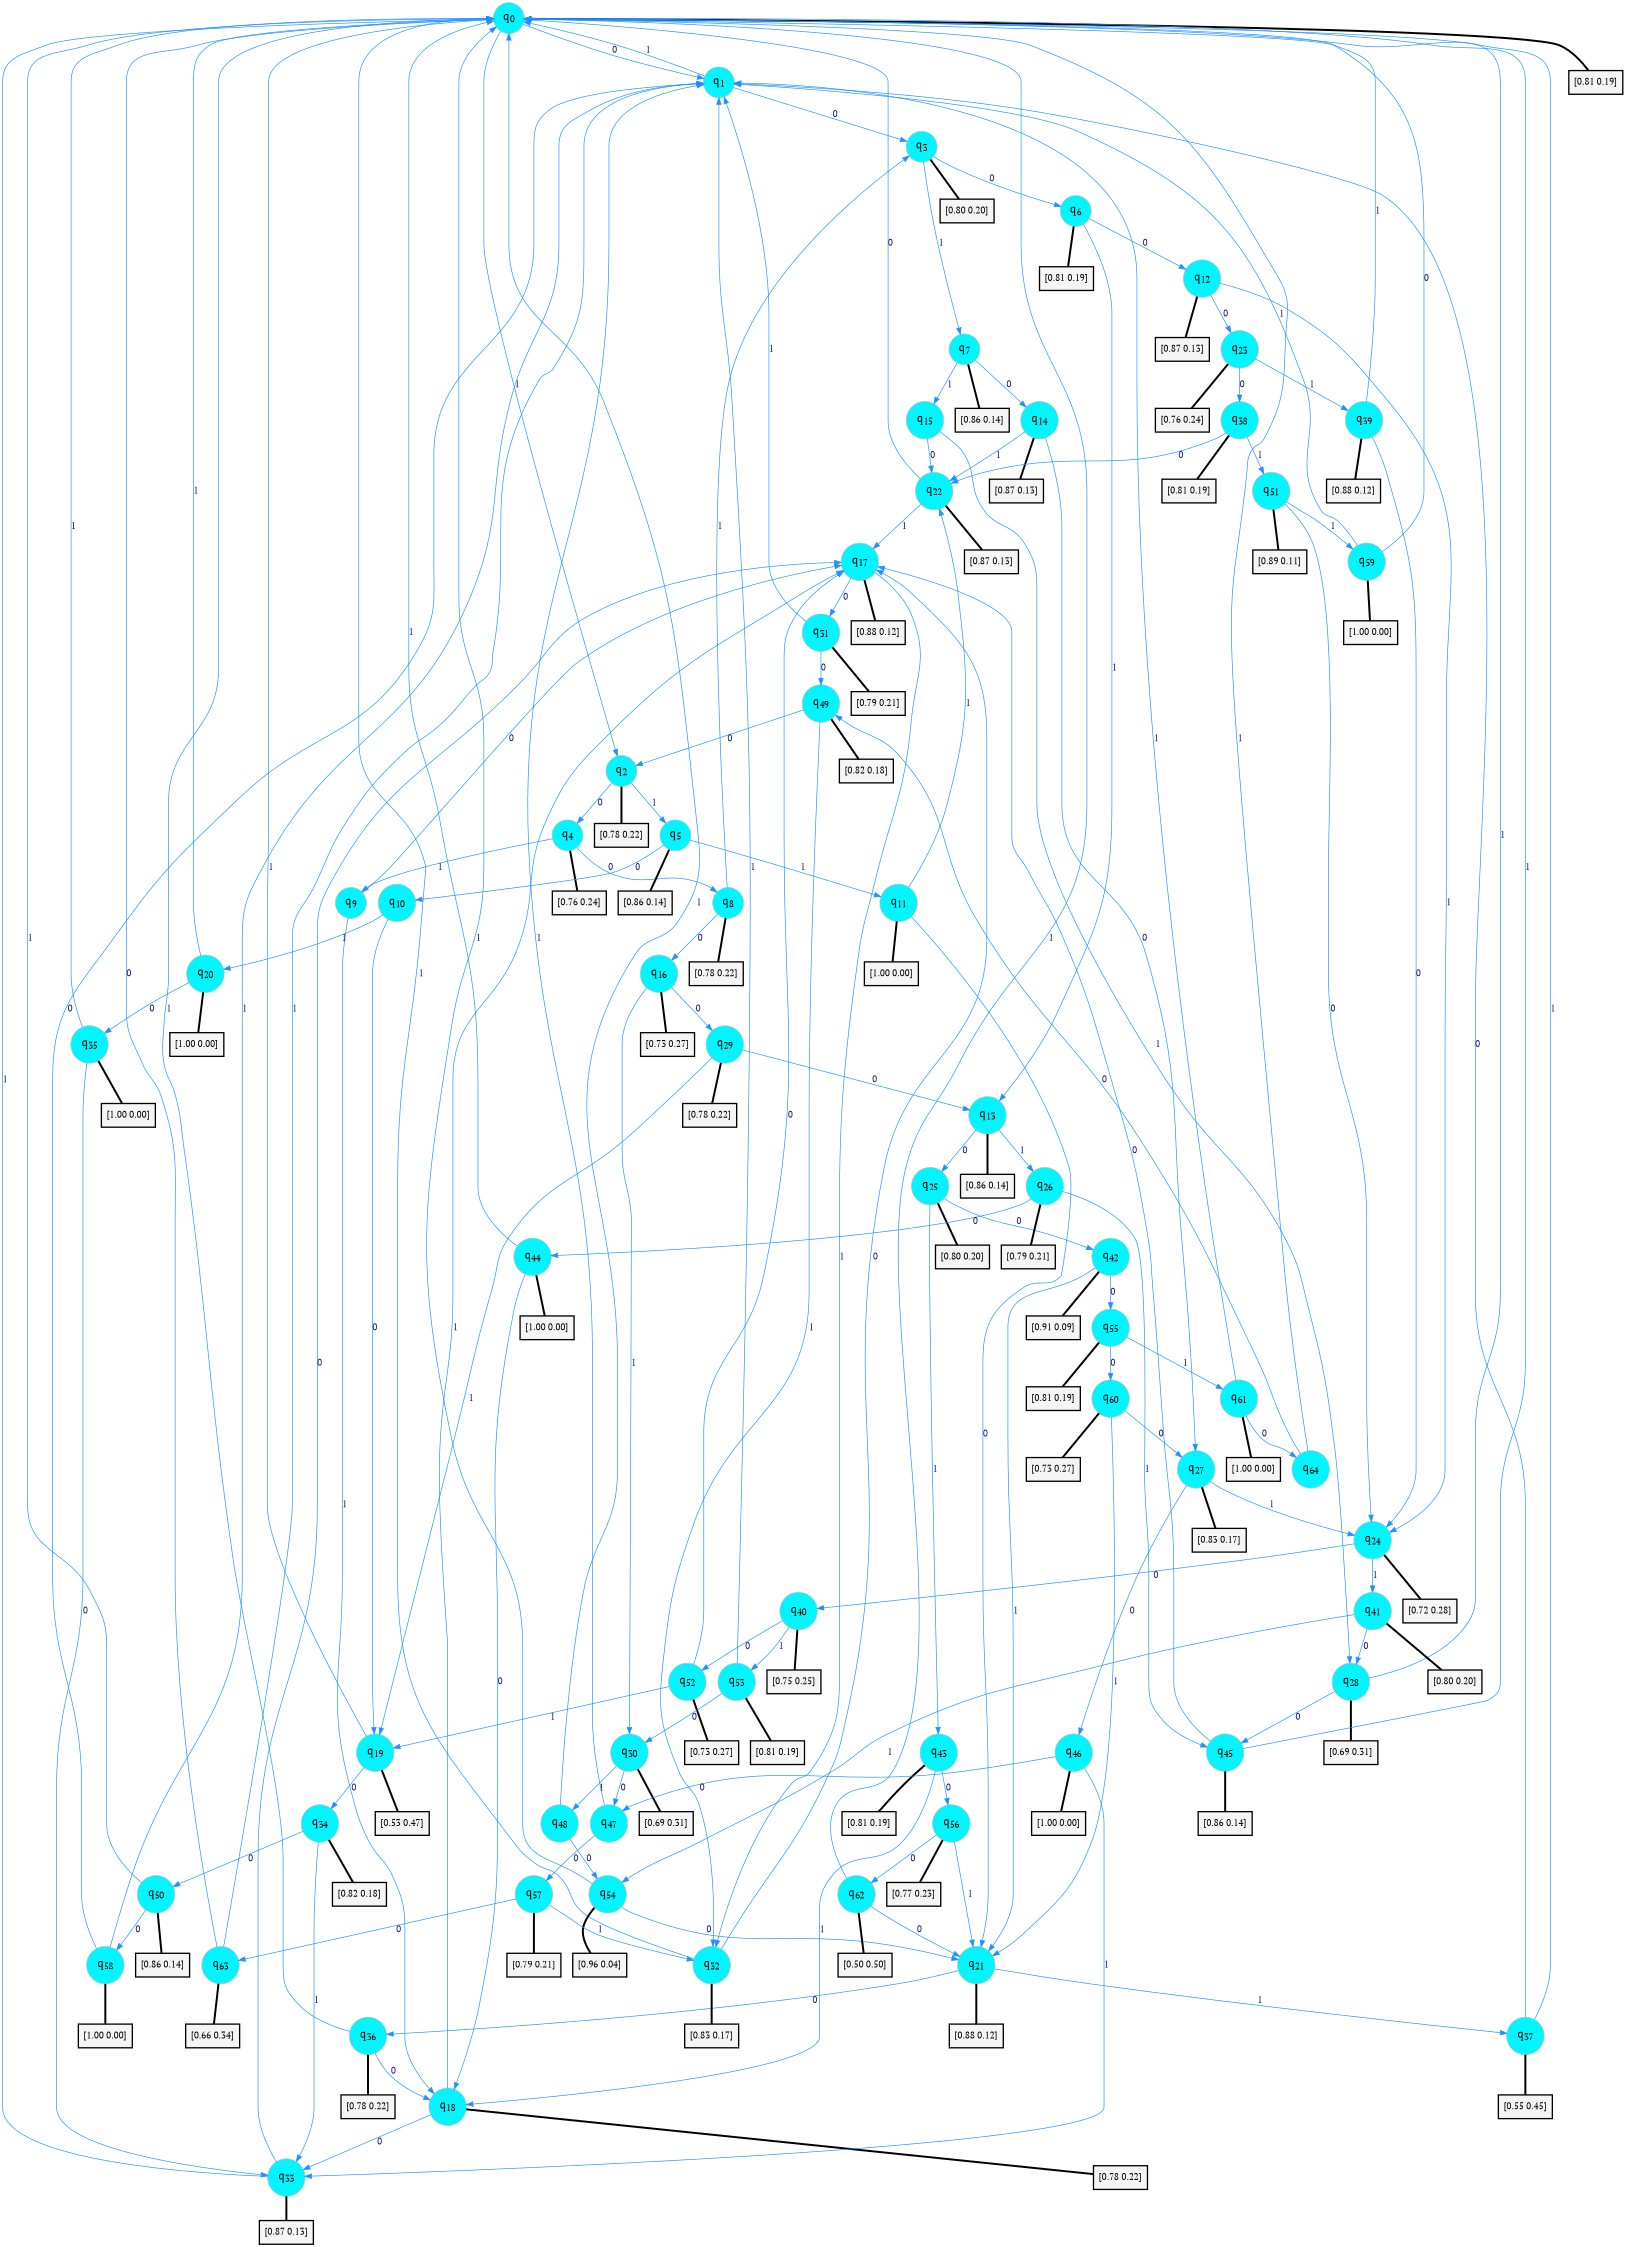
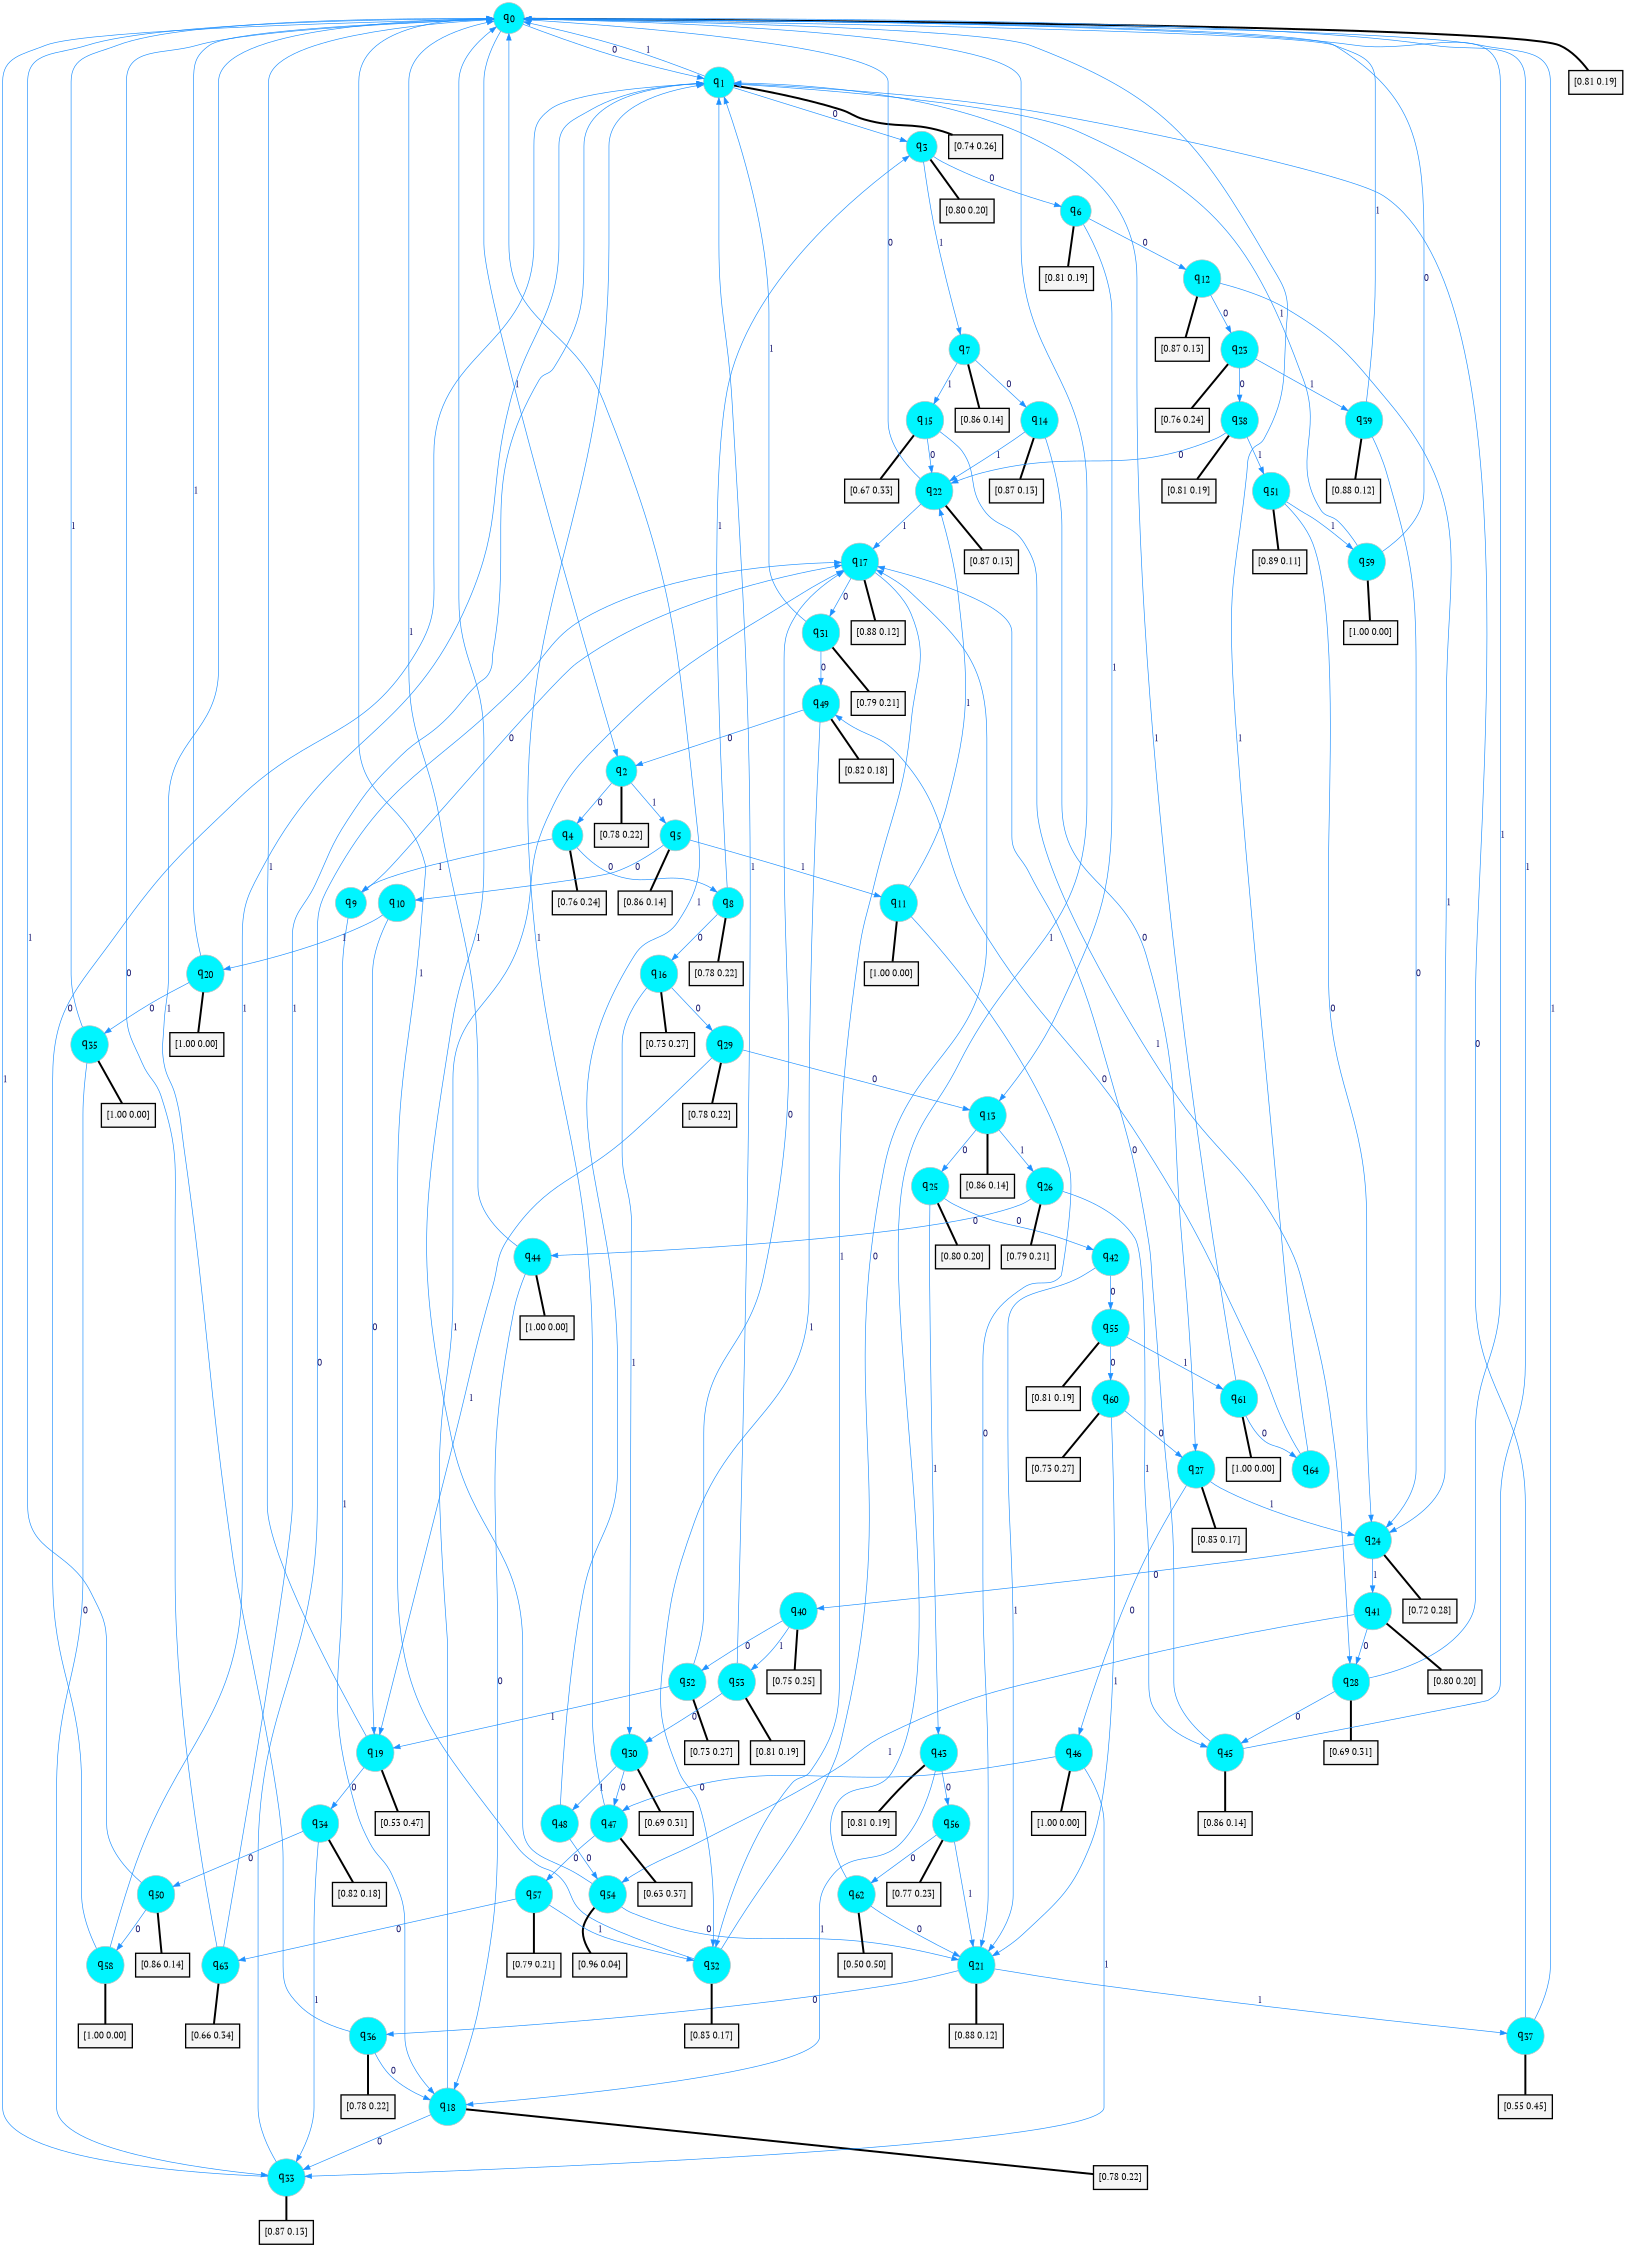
node "[0.74 0.26]": added
node "[0.67 0.33]": added
node "[0.91 0.09]": removed
node "[0.63 0.37]": added
